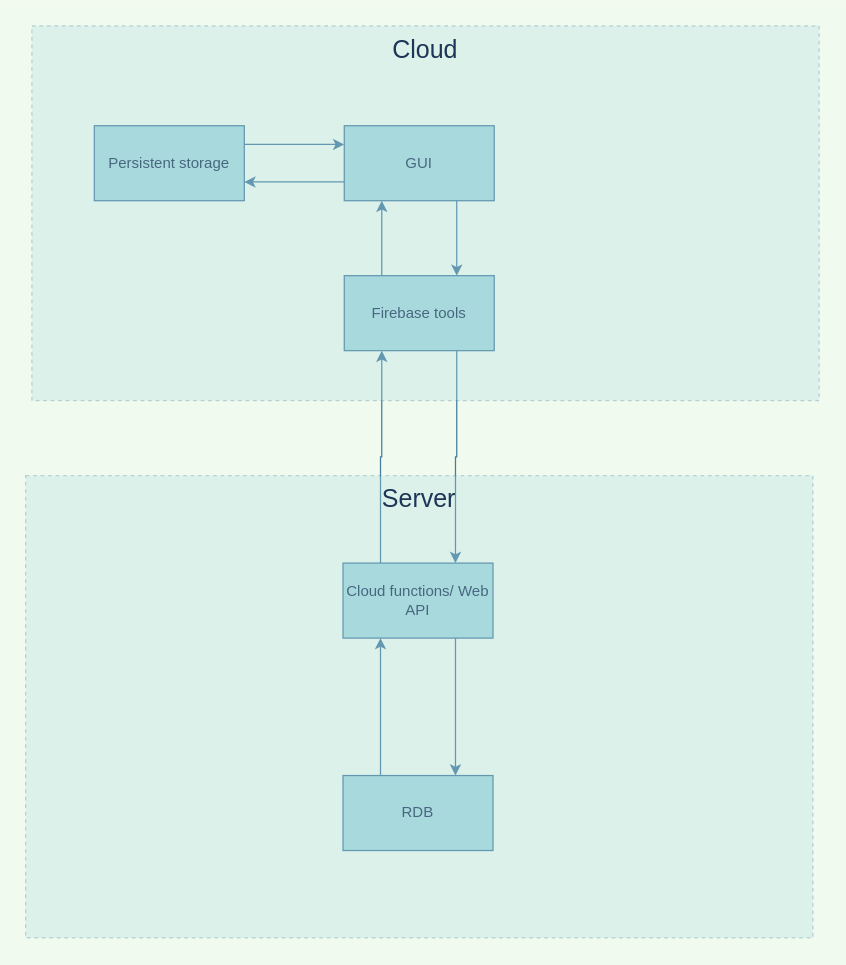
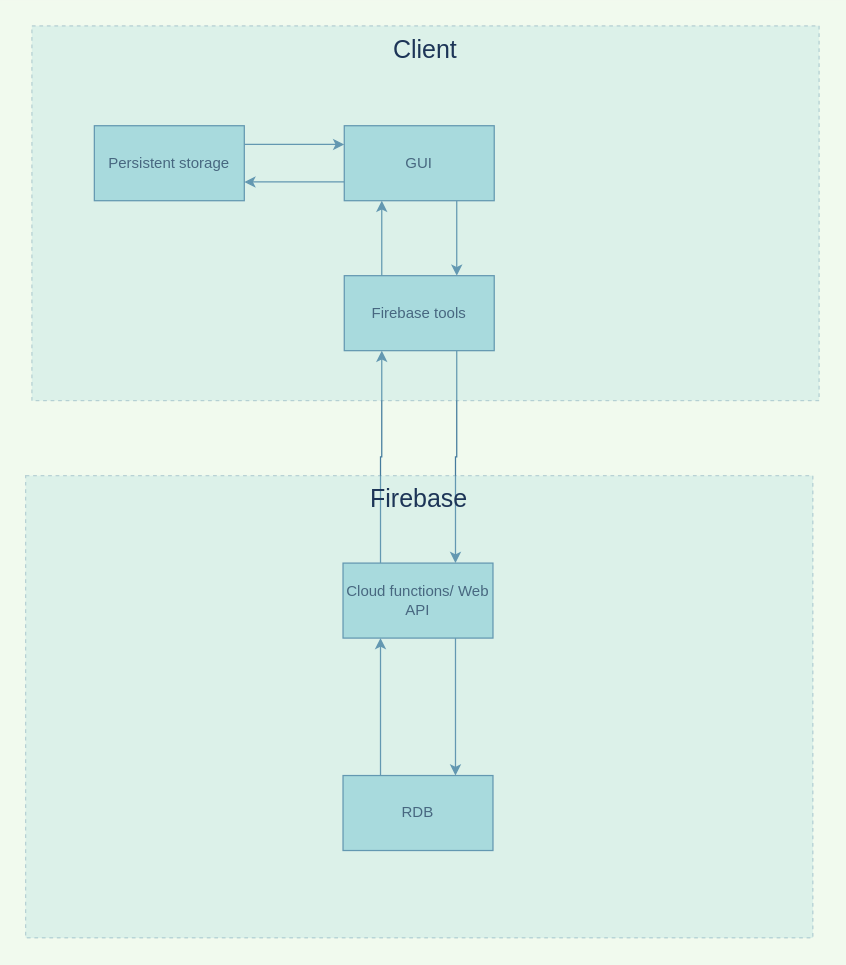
node "Cloud": label "Cloud" -> "Client"
node "Server": label "Server" -> "Firebase"
